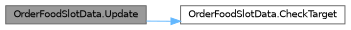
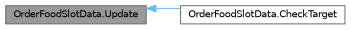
edge "OrderFoodSlotData.Update" -> "OrderFoodSlotData.CheckTarget": reversed
